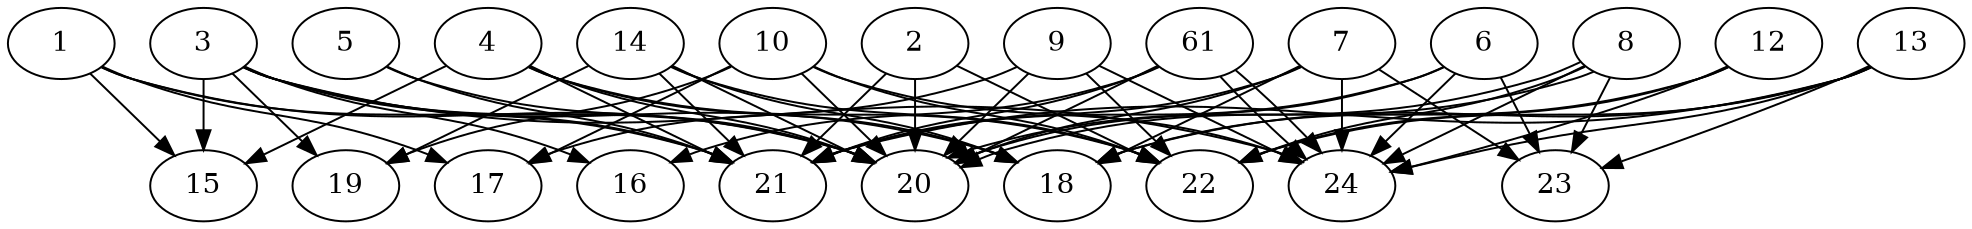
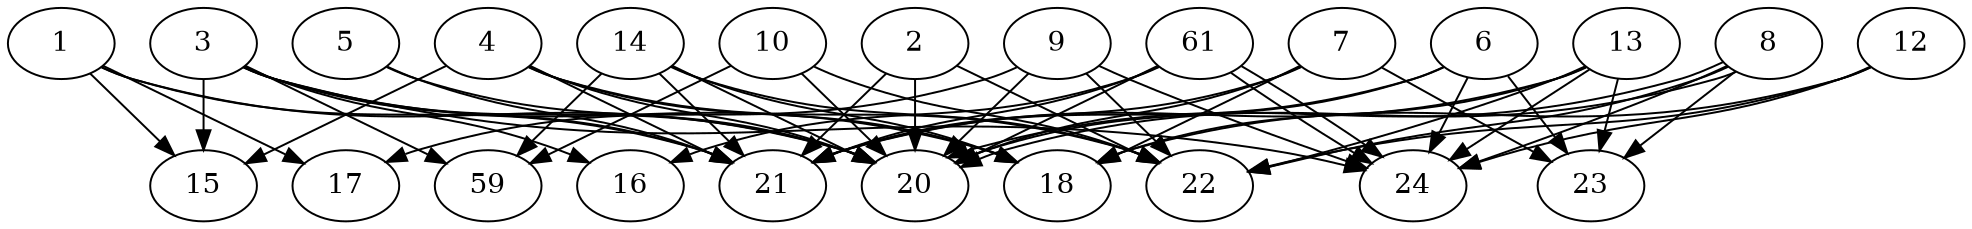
edge "7" -> "24": removed
edge "10" -> "17": removed
edge "10" -> "24": removed
node "19": label "19" -> "59"
